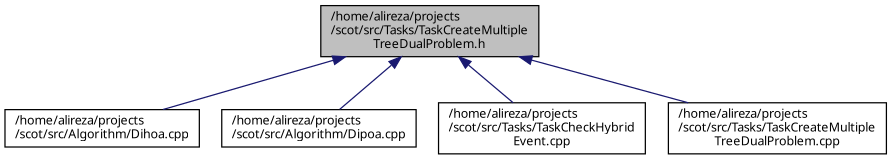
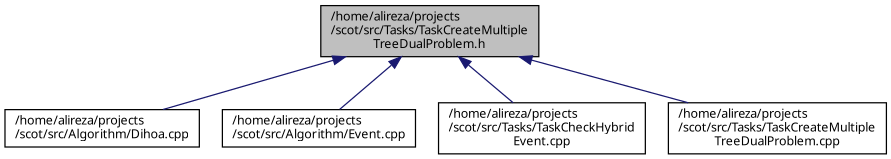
node "/home/alireza/projects /scot/src/Algorithm/Dipoa.cpp": label "/home/alireza/projects /scot/src/Algorithm/Dipoa.cpp" -> "/home/alireza/projects /scot/src/Algorithm/Event.cpp"
